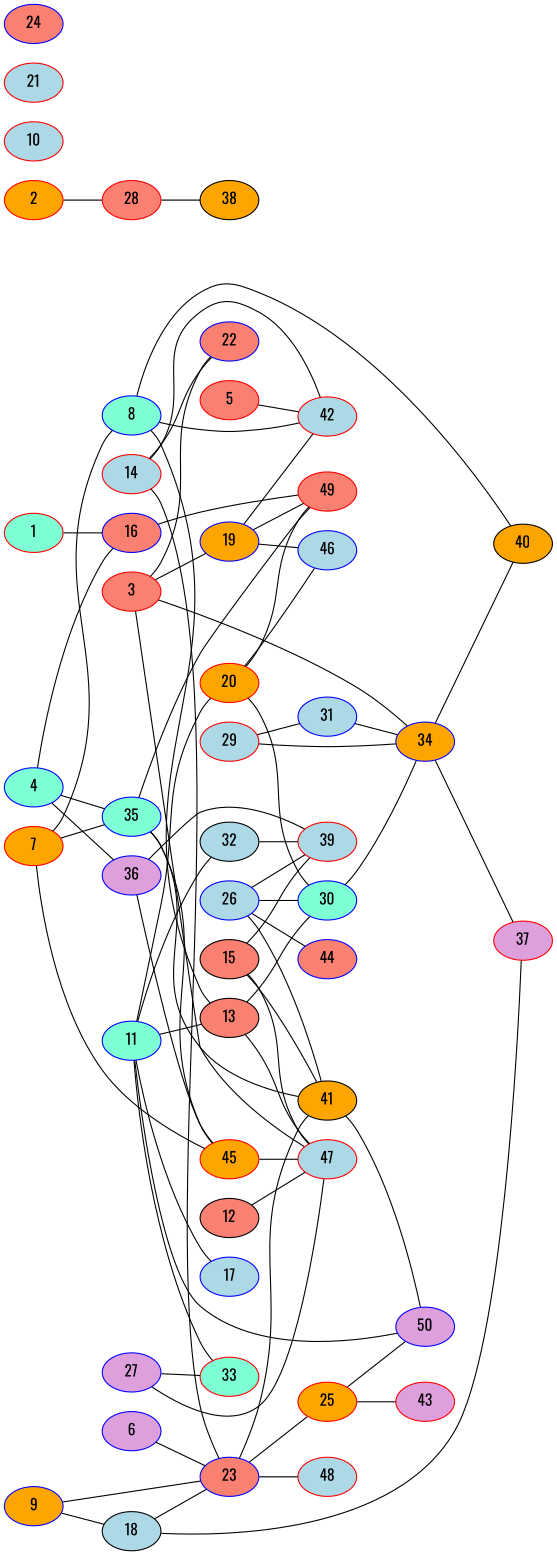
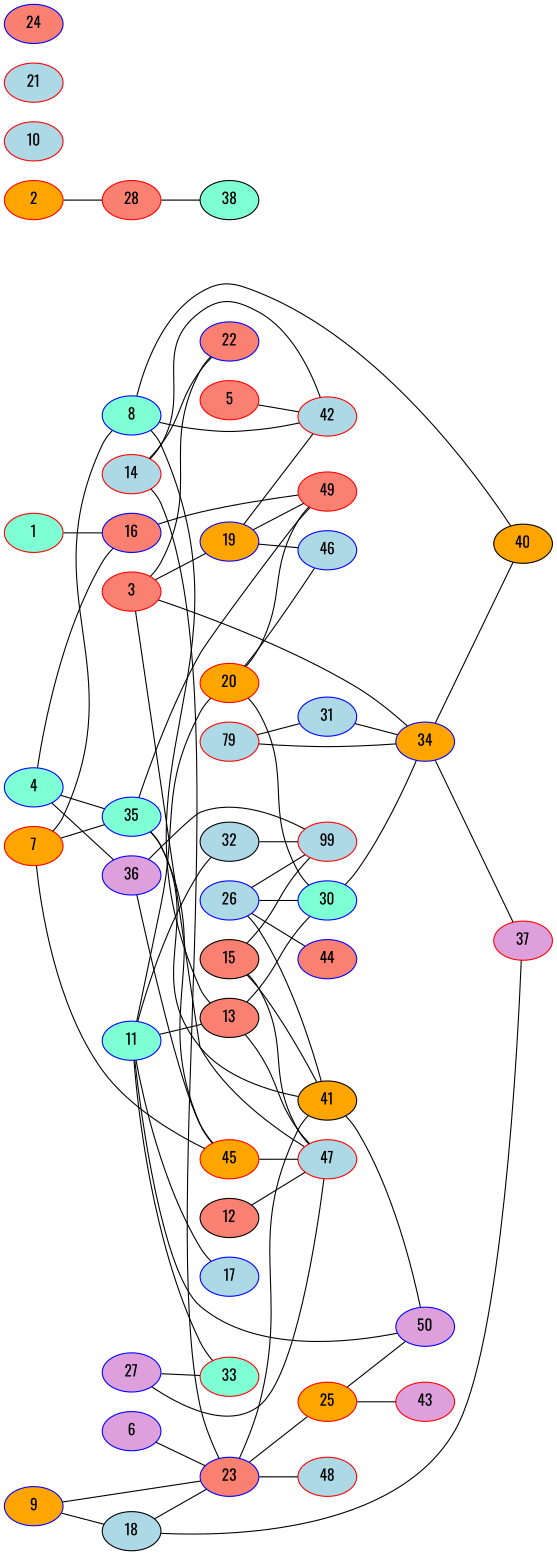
node "38": fillcolor orange -> aquamarine
node "29": label "29" -> "79"
node "39": label "39" -> "99"
